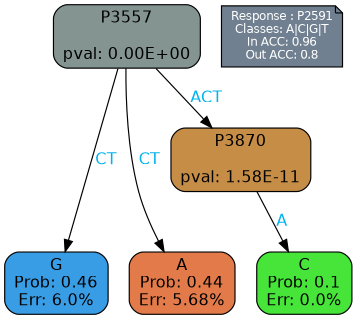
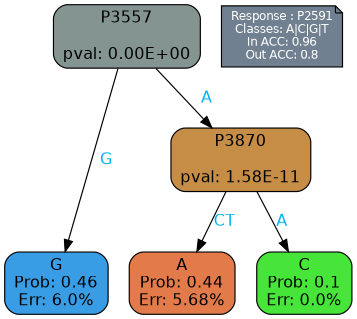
edge "P3557 pval: 0.00E+00" -> "P3870 pval: 1.58E-11": label "ACT" -> "A"
edge "P3557 pval: 0.00E+00" -> "A Prob: 0.44 Err: 5.68%": now "P3870 pval: 1.58E-11" -> "A Prob: 0.44 Err: 5.68%"
edge "P3557 pval: 0.00E+00" -> "G Prob: 0.46 Err: 6.0%": label "CT" -> "G"
